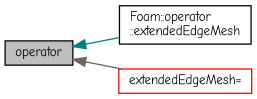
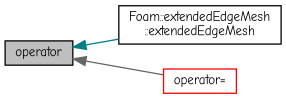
node "Foam::operator ::extendedEdgeMesh": label "Foam::operator ::extendedEdgeMesh" -> "Foam::extendedEdgeMesh ::extendedEdgeMesh"
node "extendedEdgeMesh=": label "extendedEdgeMesh=" -> "operator="
